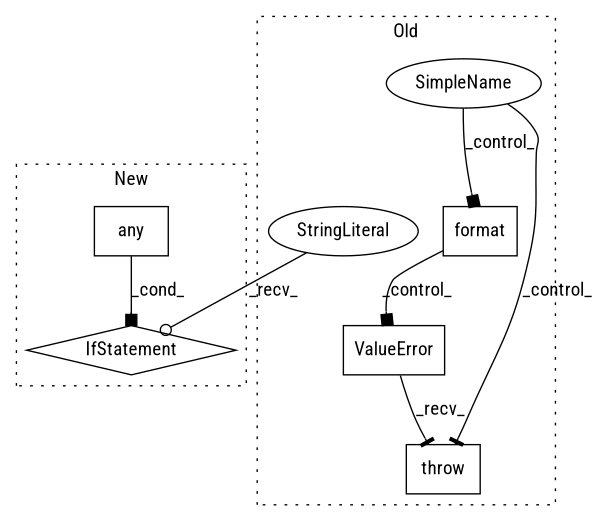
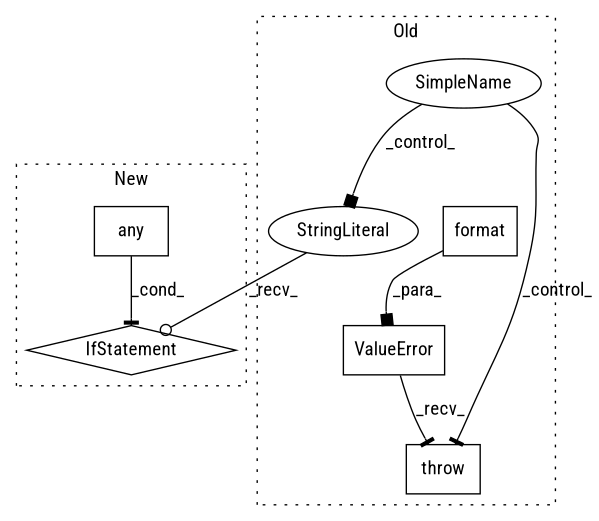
edge "SimpleName" -> "format": now "SimpleName" -> "StringLiteral"
edge "any" -> "IfStatement": arrowhead box -> tee
edge "format" -> "ValueError": label "_control_" -> "_para_"
